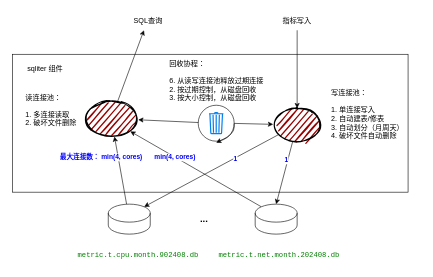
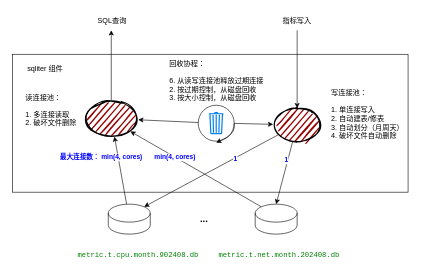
node "SQL查询": moved (147, 21) -> (111, 21)
